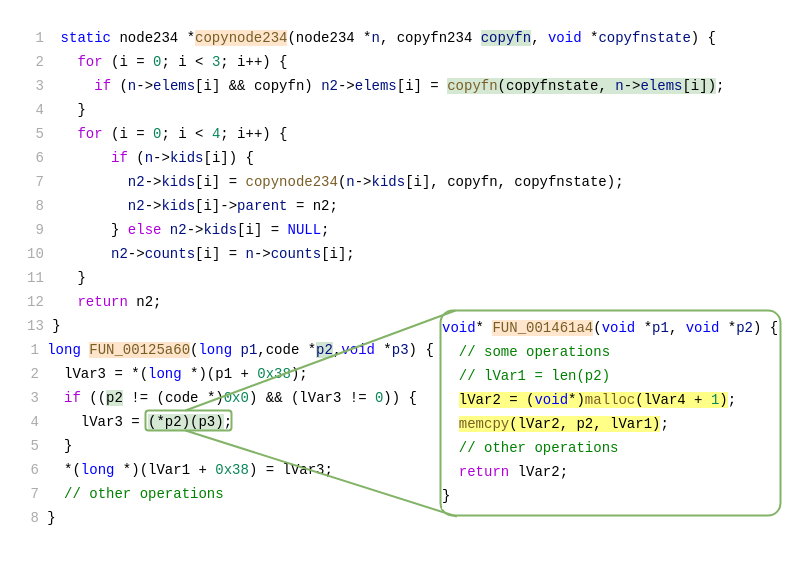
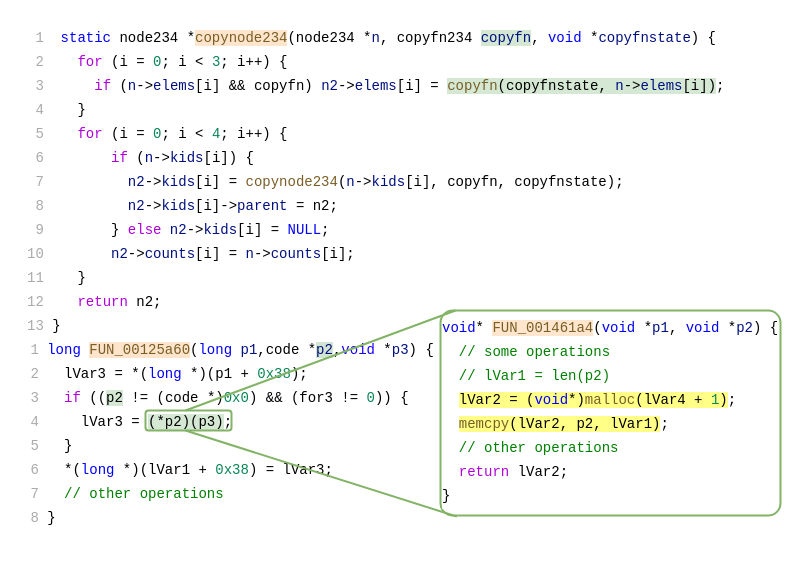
node "1 long FUN_00125a60(long p1,code *p2,void *p3) { 2 lVar3 = *(long *)(p1 + 0x38); 3 if ((p2 != (code *)0x0) && (lVar3 != 0)) { 4 lVar3 = (*p2)(p3); 5 } 6 *(long *)(lVar1 + 0x38) = lVar3; 7 // other operations 8 }": label "1 long FUN_00125a60(long p1,code *p2,void *p3) { 2 lVar3 = *(long *)(p1 + 0x38); 3 if ((p2 != (code *)0x0) && (lVar3 != 0)) { 4 lVar3 = (*p2)(p3); 5 } 6 *(long *)(lVar1 + 0x38) = lVar3; 7 // other operations 8 }" -> "1 long FUN_00125a60(long p1,code *p2,void *p3) { 2 lVar3 = *(long *)(p1 + 0x38); 3 if ((p2 != (code *)0x0) && (for3 != 0)) { 4 lVar3 = (*p2)(p3); 5 } 6 *(long *)(lVar1 + 0x38) = lVar3; 7 // other operations 8 }"
